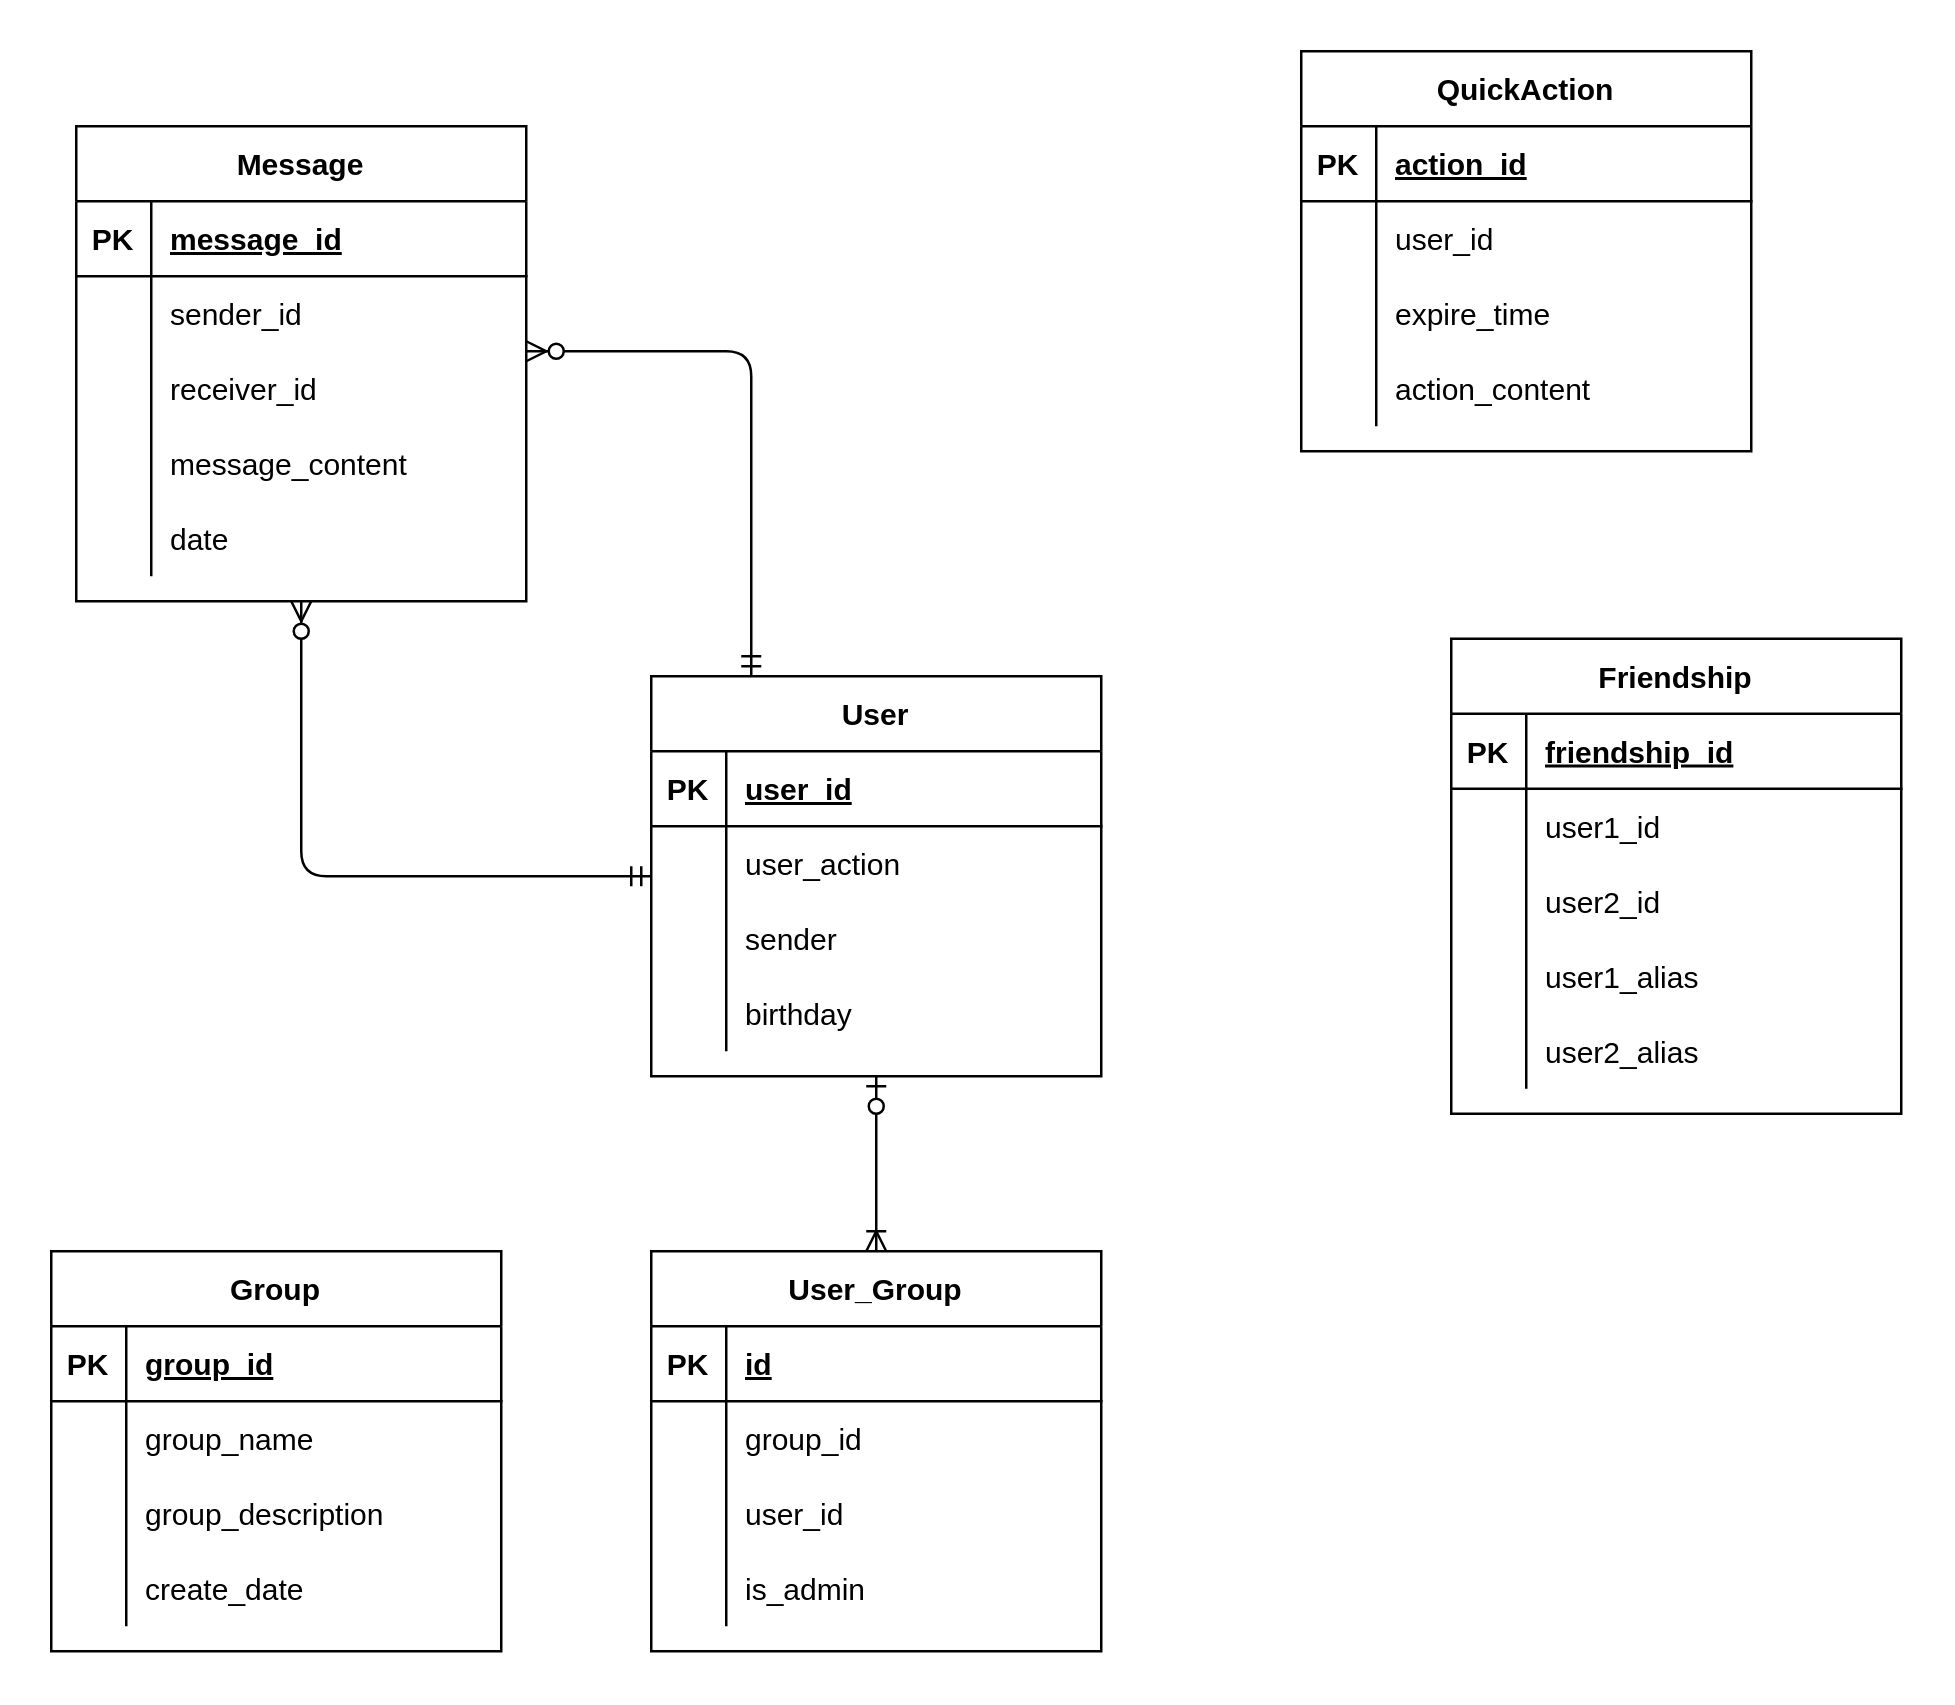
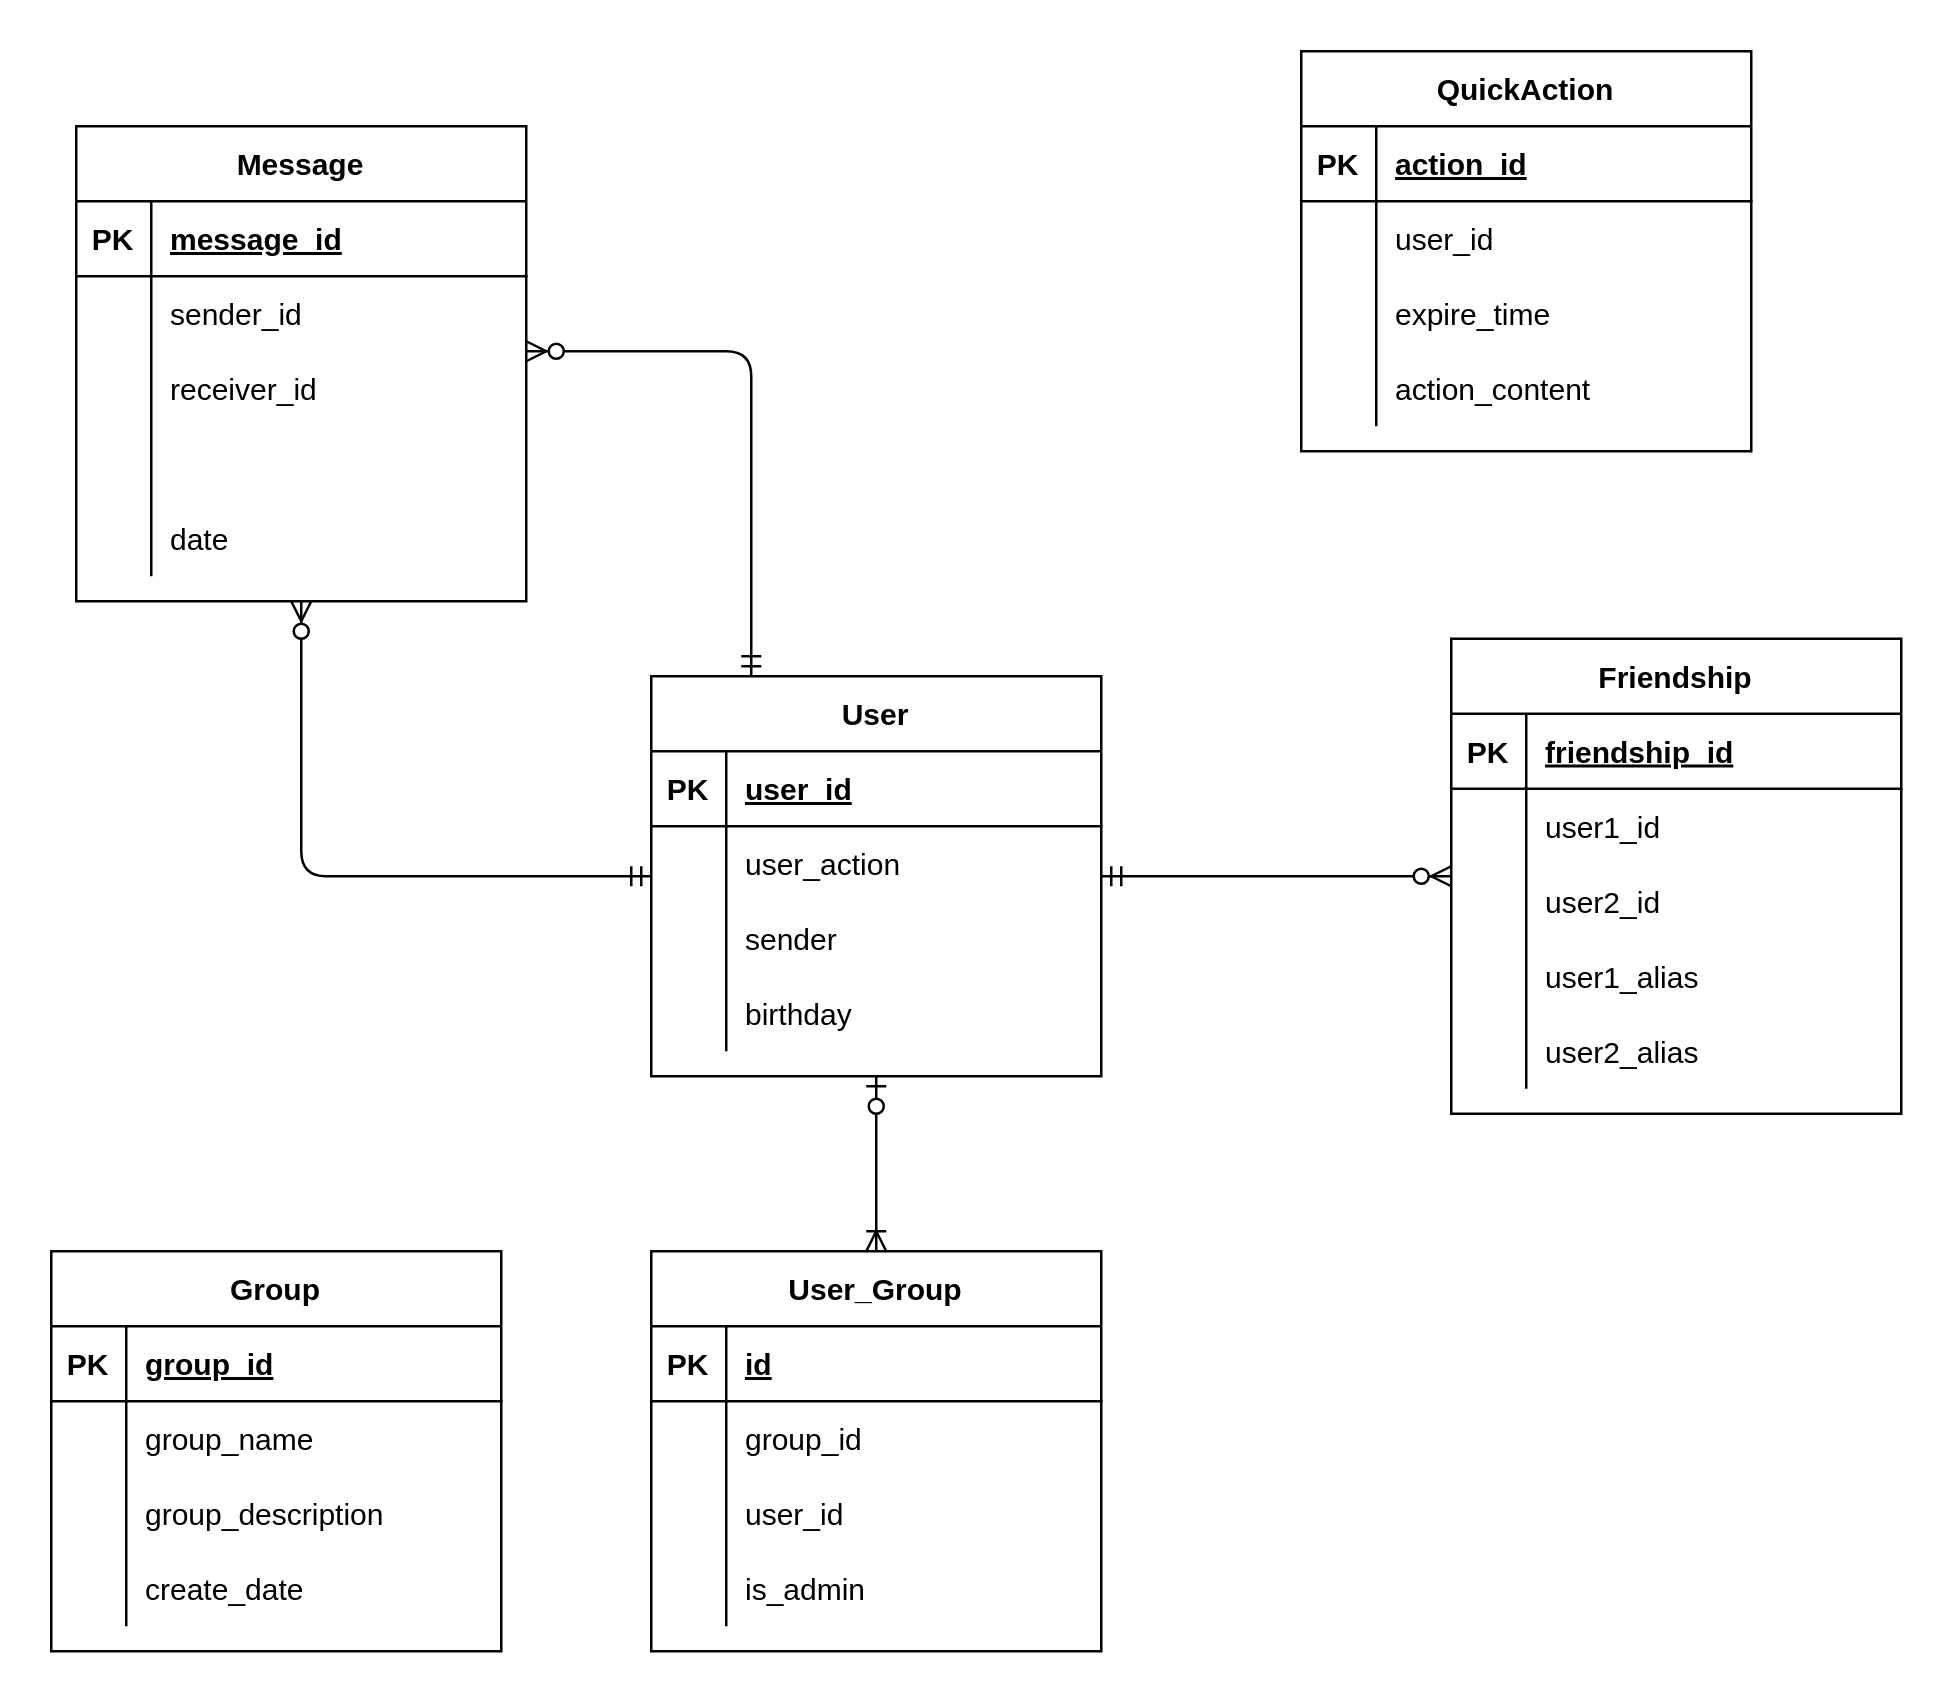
node "message_content": removed
edge "User" -- "Friendship": added
